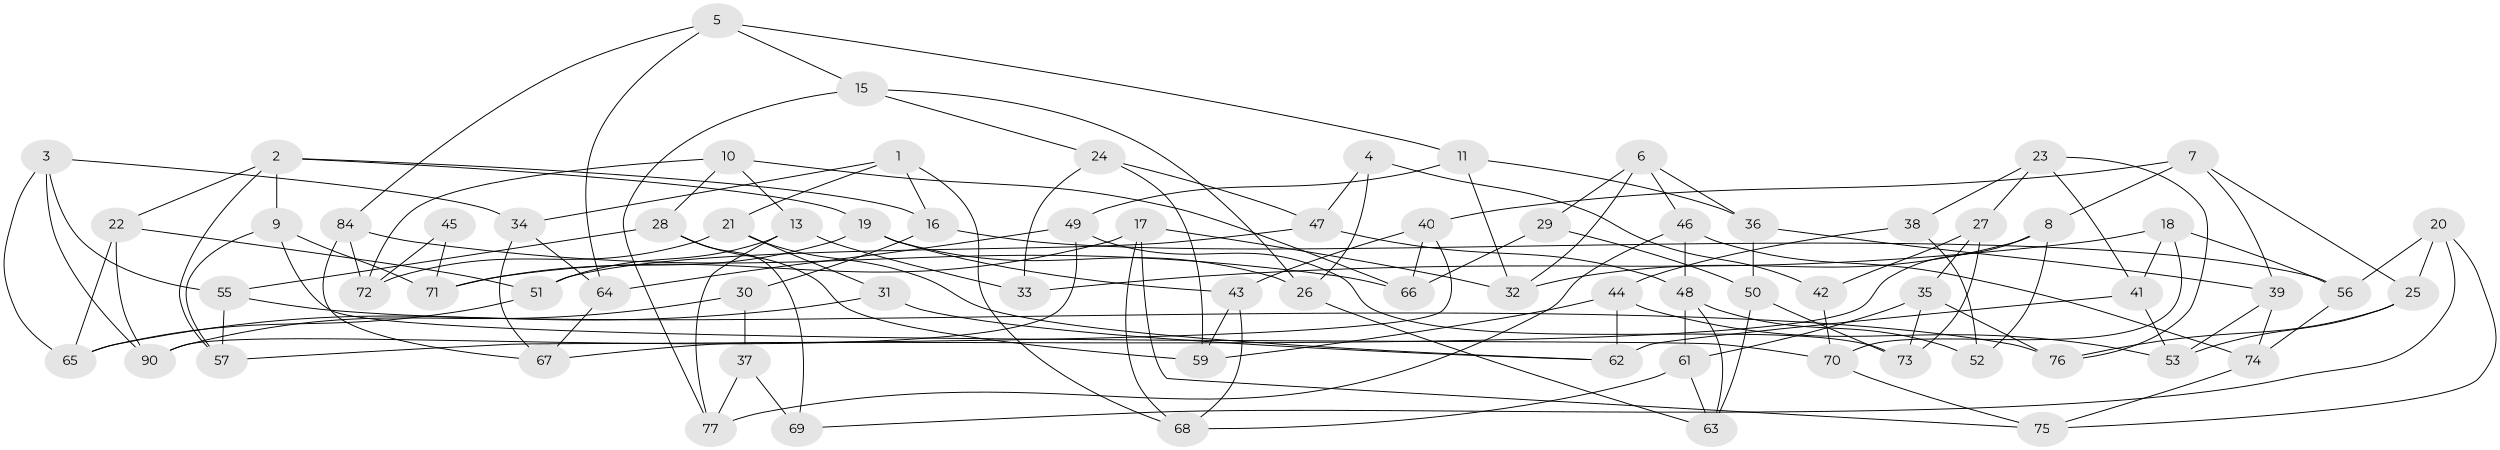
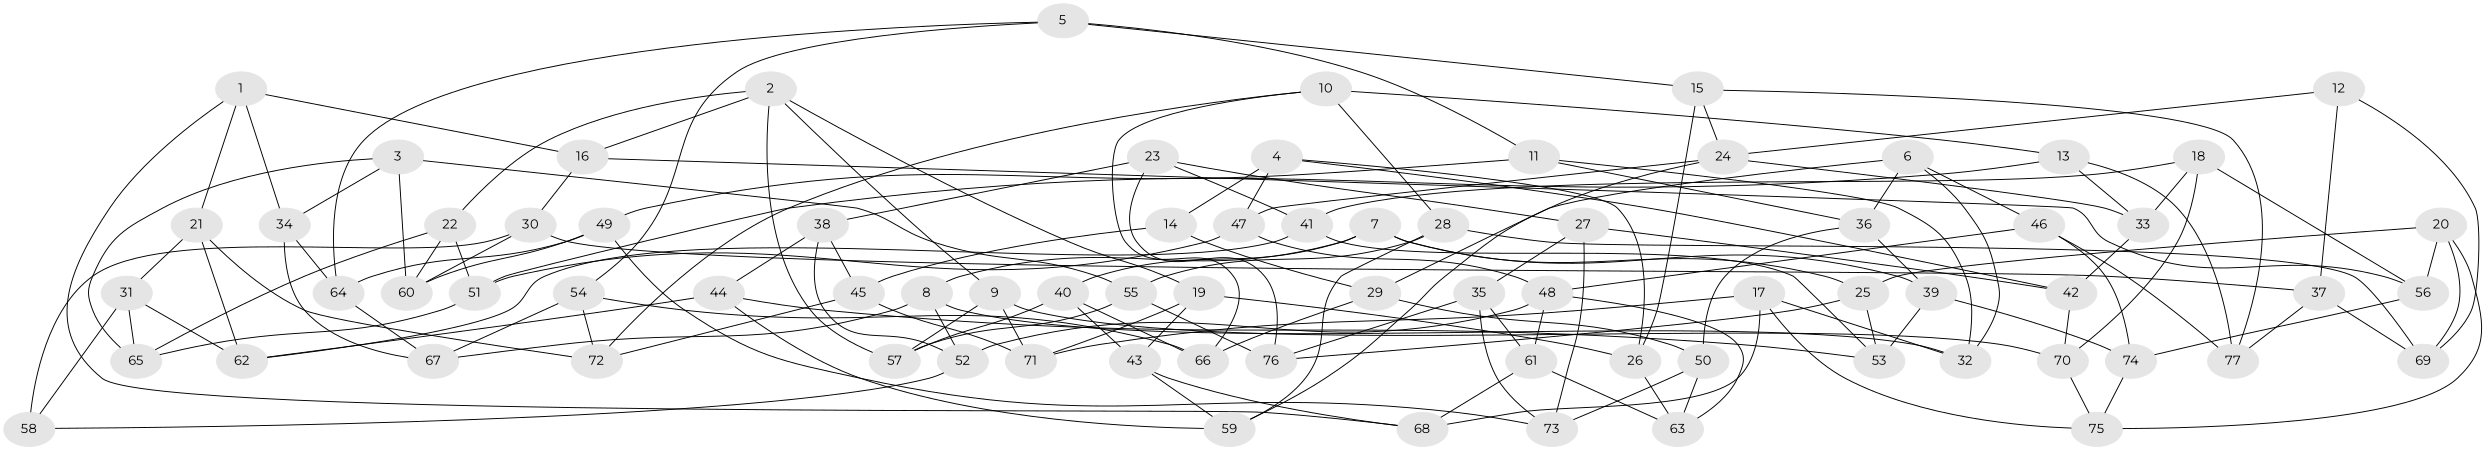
node "12": added
node "84": label "84" -> "54"
node "14": added
edge "33" -- "42": added
edge "38" -- "45": added
node "90": label "90" -> "60"
node "58": added
